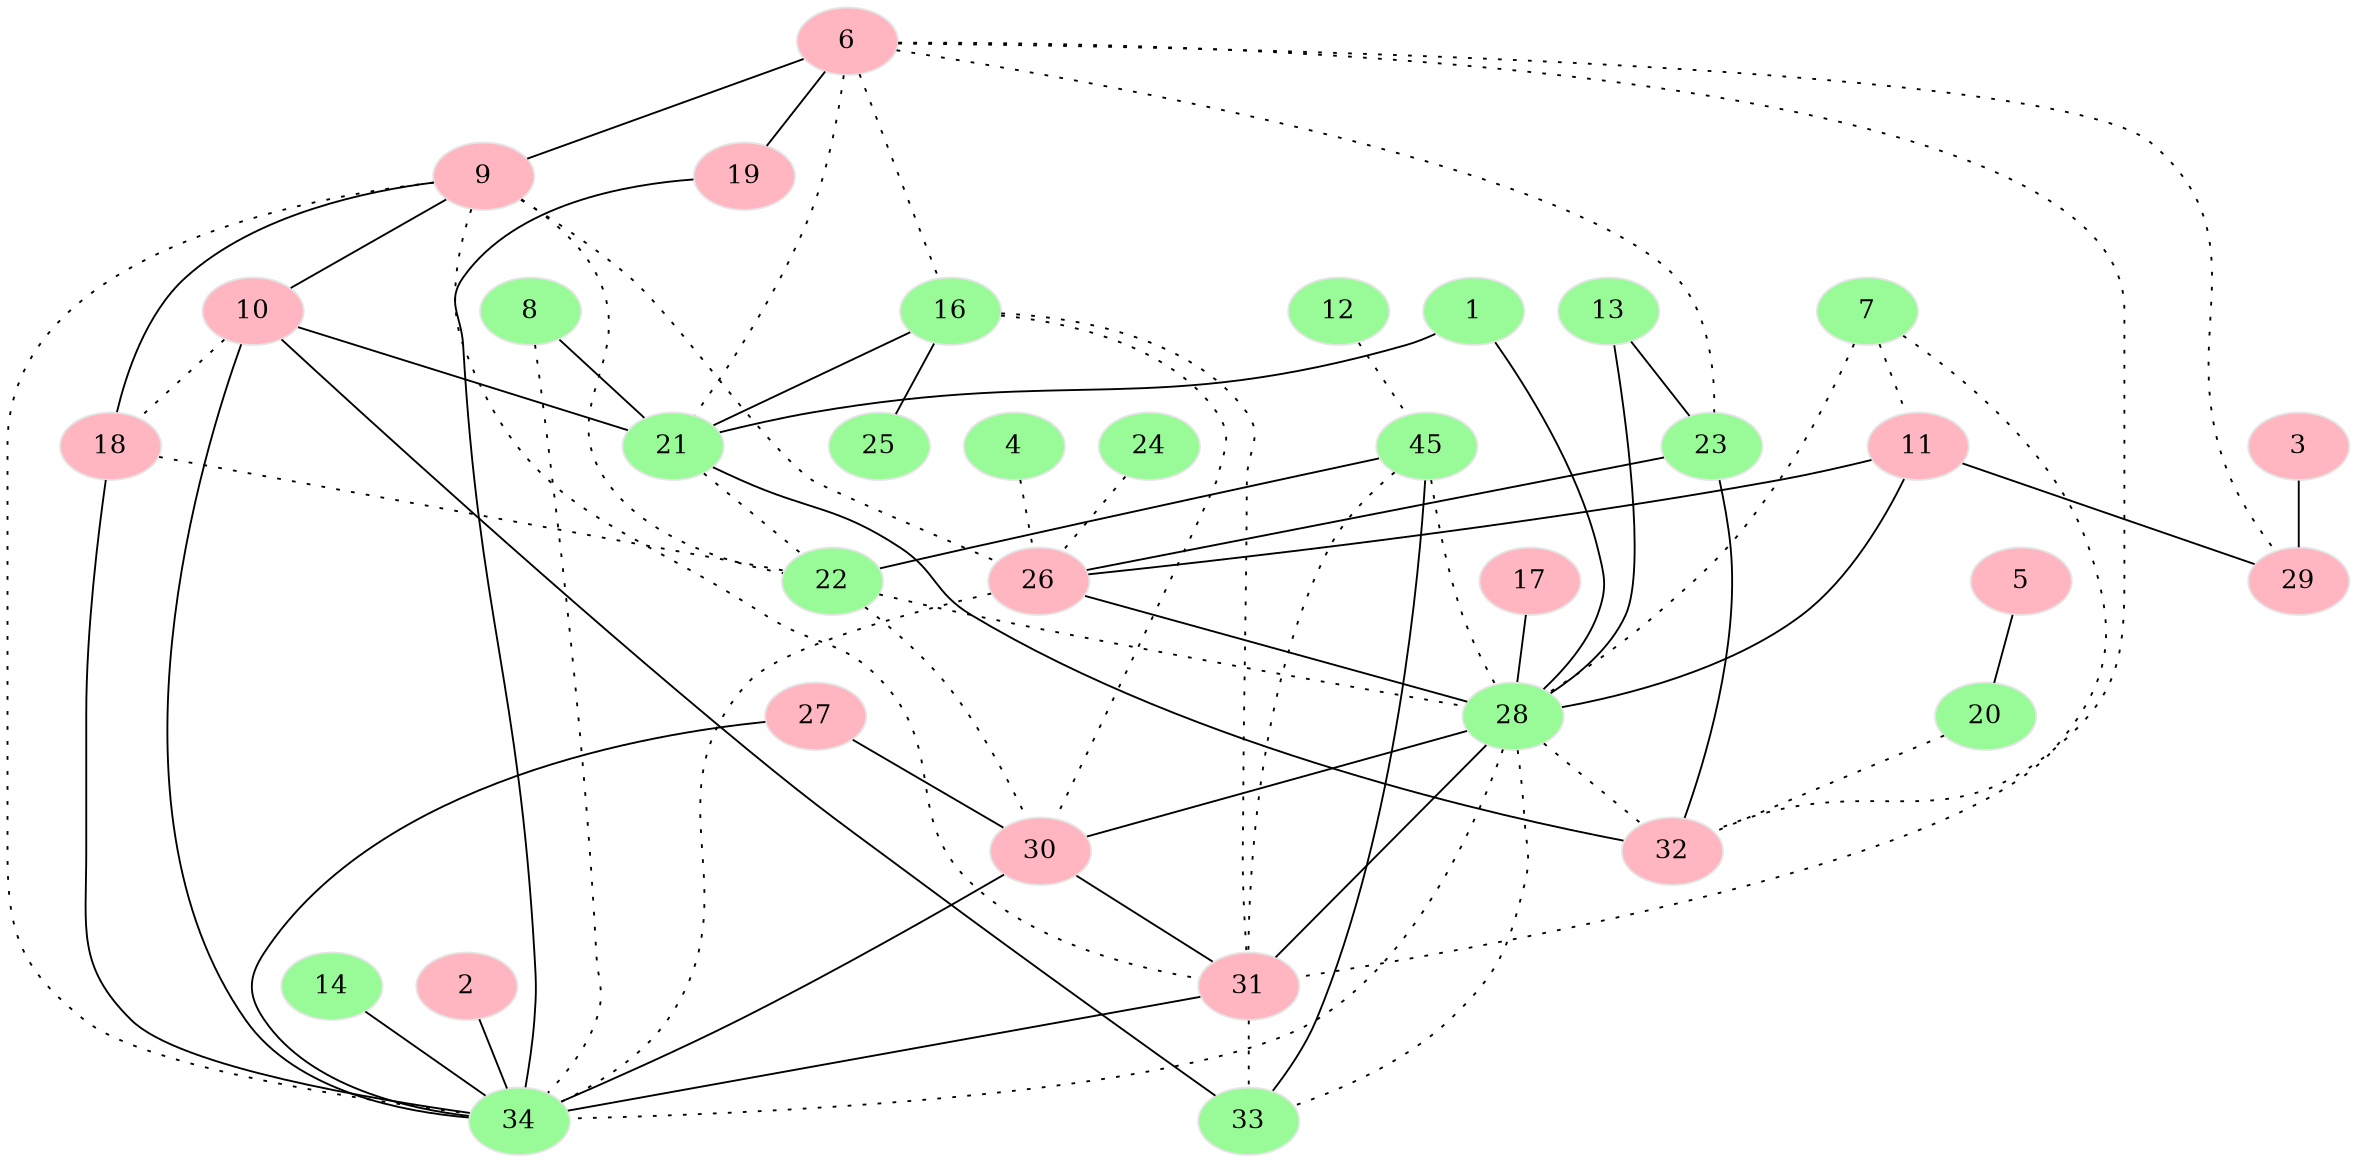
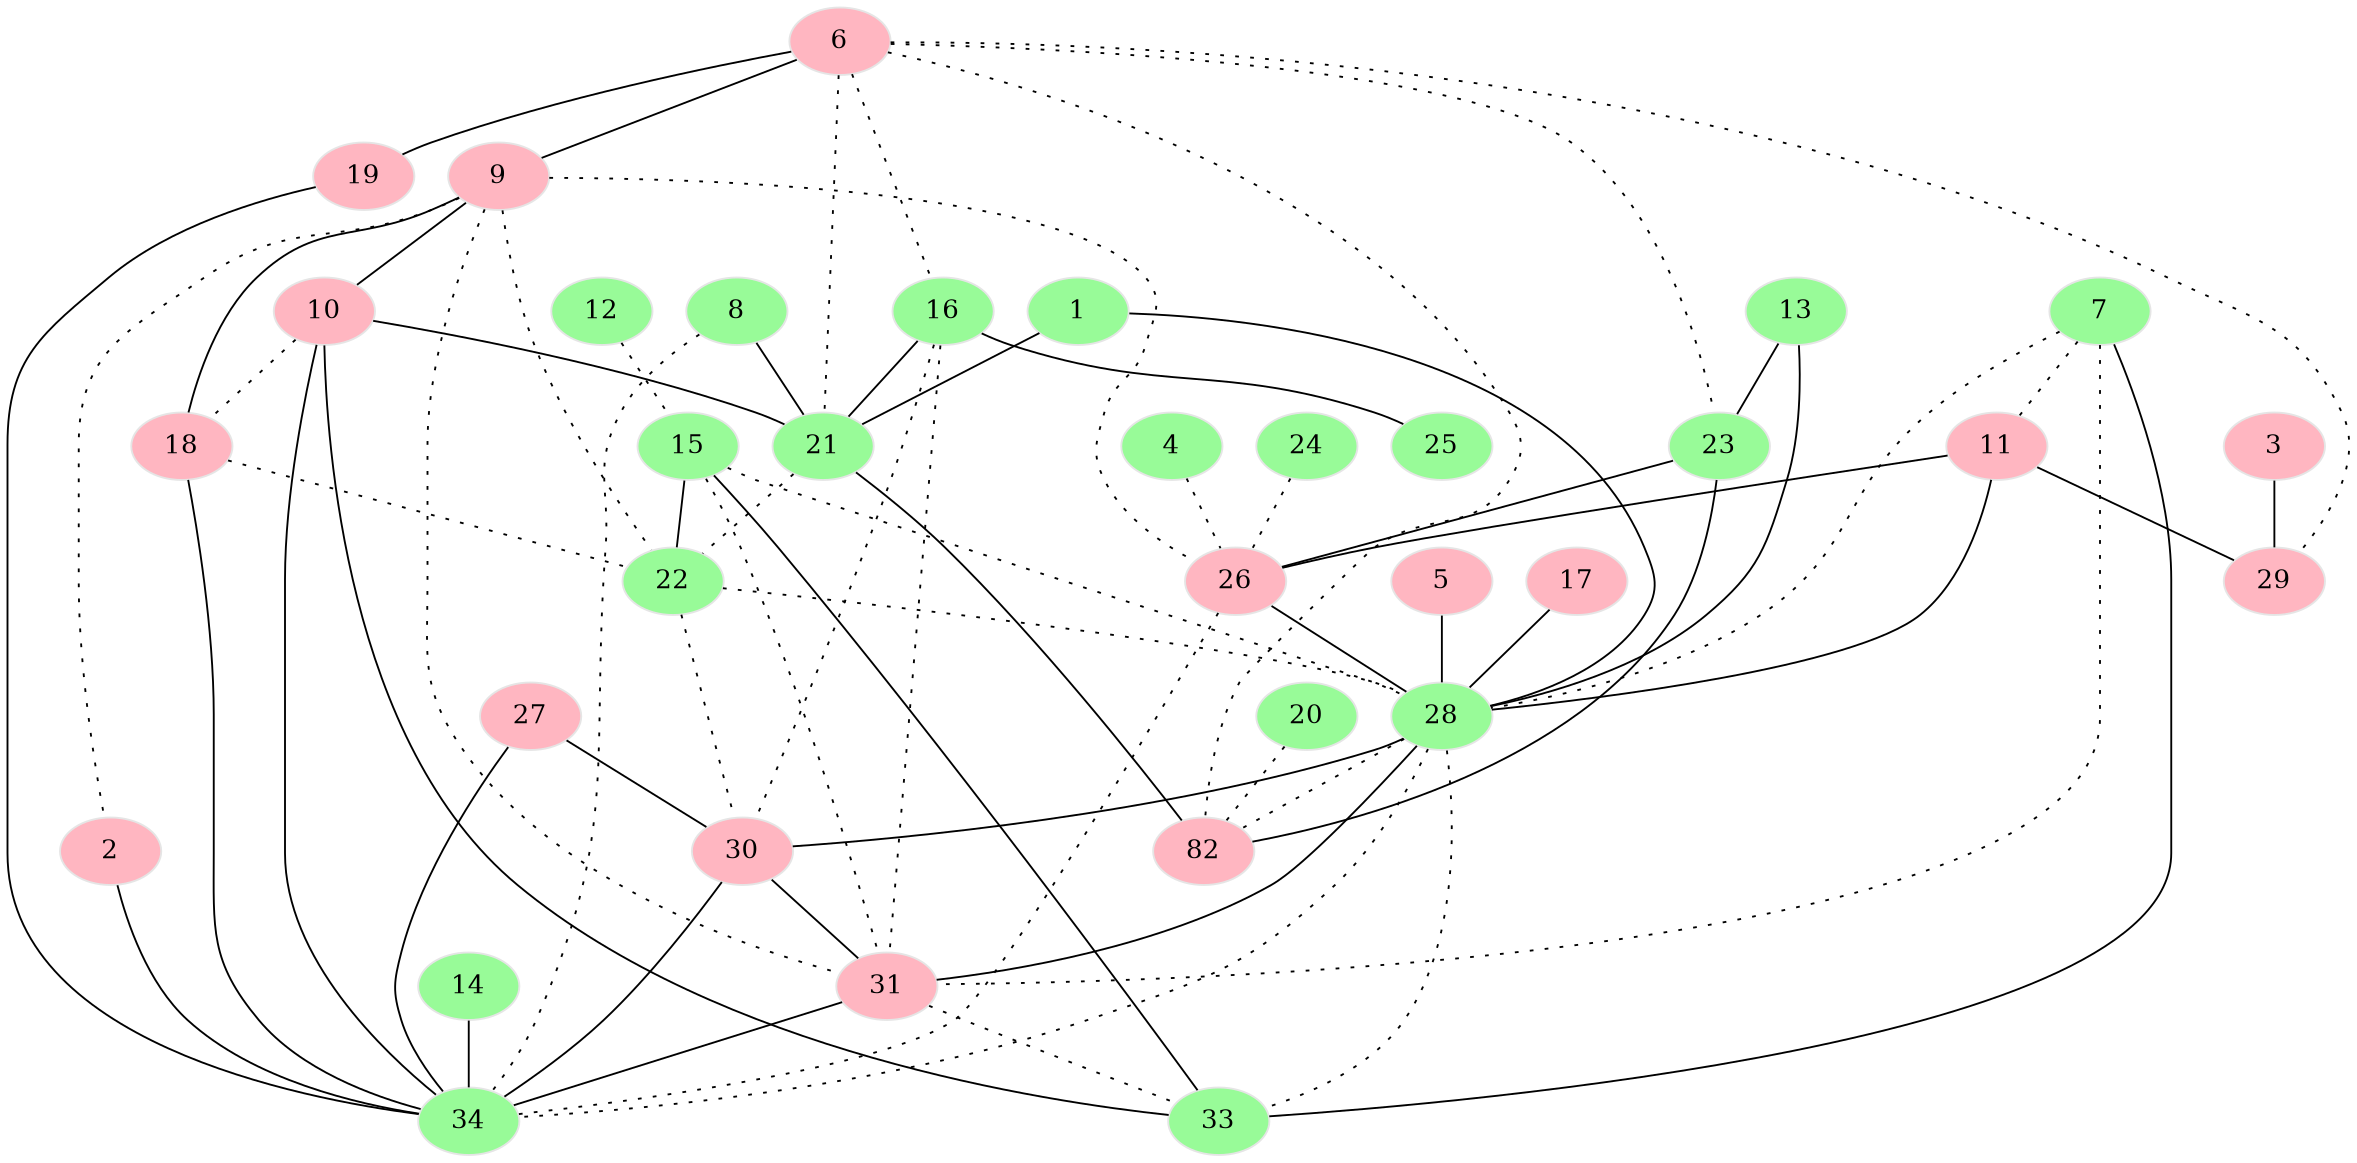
node "45": label "45" -> "15"
edge "5" -- "20": now "5" -- "28"
edge "9" -- "34": now "9" -- "2"
node "32": label "32" -> "82"
edge "7" -- "33": added
